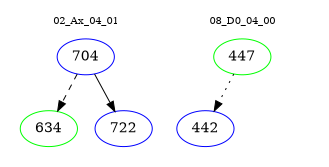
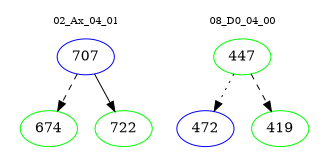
node "704": label "704" -> "707"
node "634": label "634" -> "674"
node "722": color blue -> green
node "442": label "442" -> "472"
node "419": added
